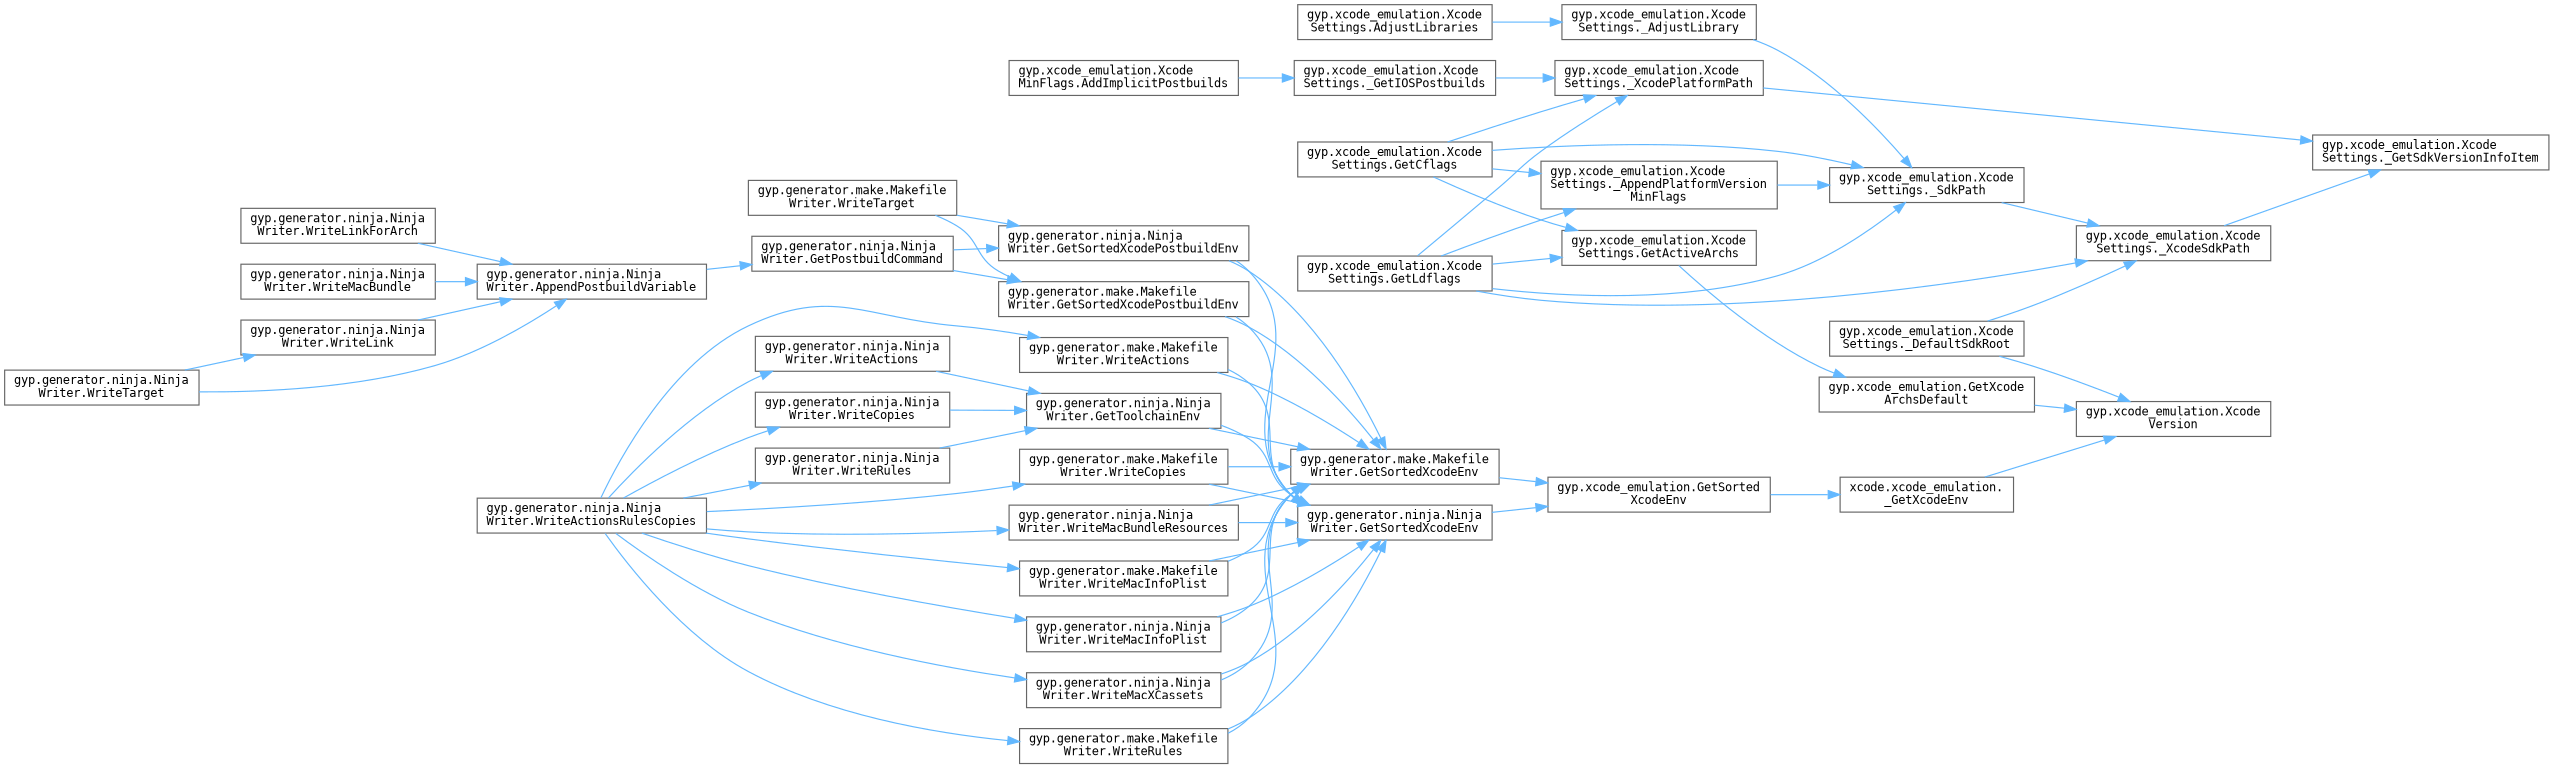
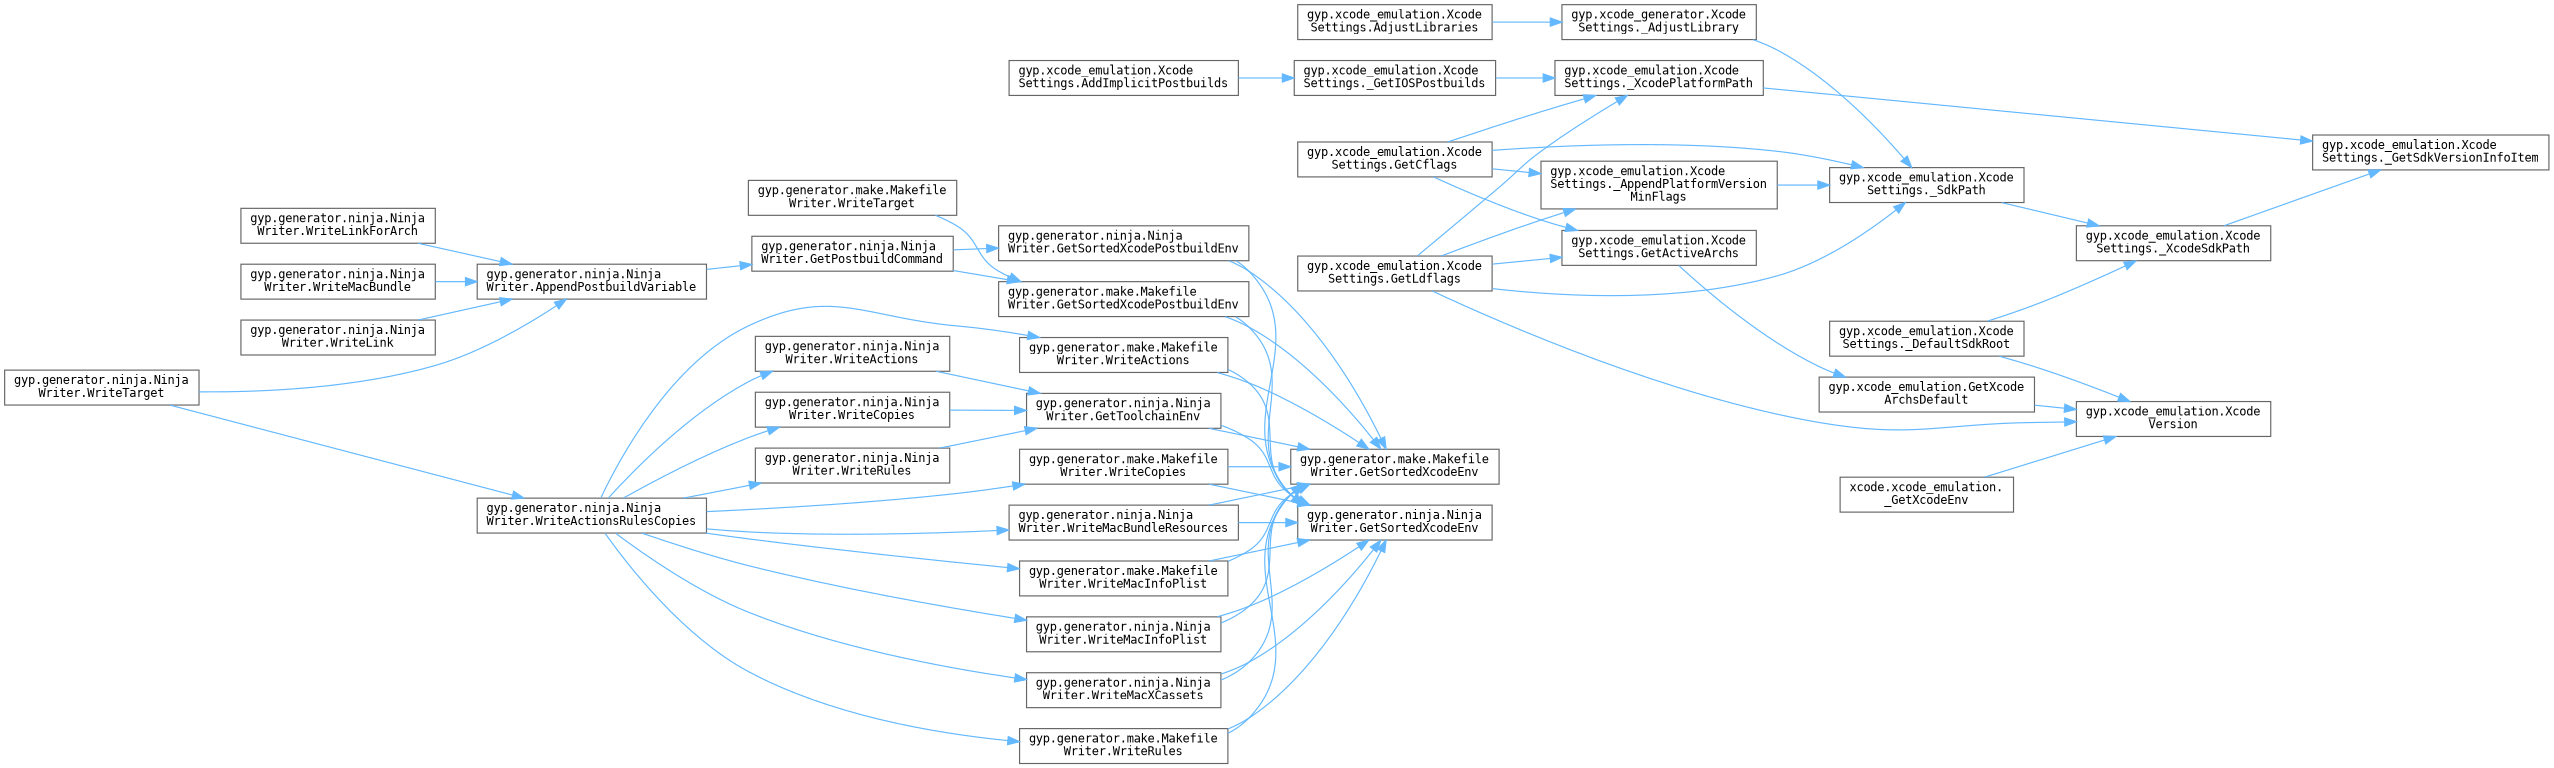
node "gyp.xcode_emulation.Xcode Settings._AdjustLibrary": label "gyp.xcode_emulation.Xcode Settings._AdjustLibrary" -> "gyp.xcode_generator.Xcode Settings._AdjustLibrary"
node "gyp.xcode_emulation.Xcode MinFlags.AddImplicitPostbuilds": label "gyp.xcode_emulation.Xcode MinFlags.AddImplicitPostbuilds" -> "gyp.xcode_emulation.Xcode Settings.AddImplicitPostbuilds"
edge "gyp.generator.make.Makefile Writer.WriteTarget" -> "gyp.generator.ninja.Ninja Writer.GetSortedXcodePostbuildEnv": removed
edge "gyp.xcode_emulation.Xcode Settings.GetLdflags" -> "gyp.xcode_emulation.Xcode Settings._XcodeSdkPath": now "gyp.xcode_emulation.Xcode Settings.GetLdflags" -> "gyp.xcode_emulation.Xcode Version"
edge "gyp.generator.ninja.Ninja Writer.WriteTarget" -> "gyp.generator.ninja.Ninja Writer.WriteLink": now "gyp.generator.ninja.Ninja Writer.WriteTarget" -> "gyp.generator.ninja.Ninja Writer.WriteActionsRulesCopies"
node "gyp.xcode_emulation.GetSorted XcodeEnv": removed
